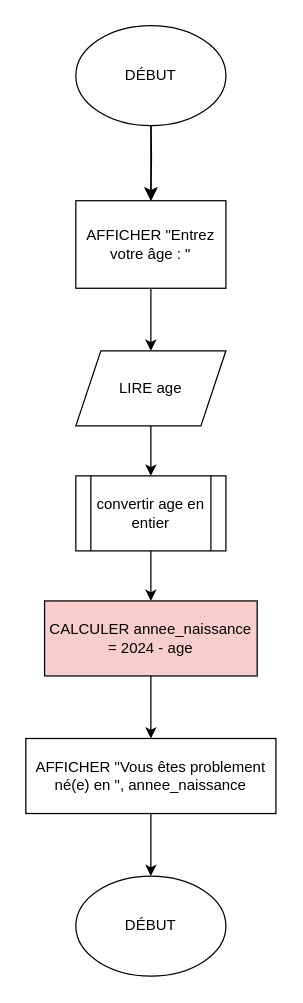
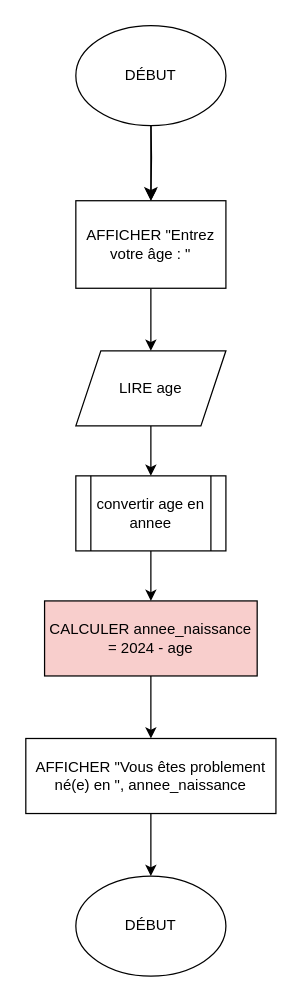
node "convertir age en entier": label "convertir age en entier" -> "convertir age en annee"
